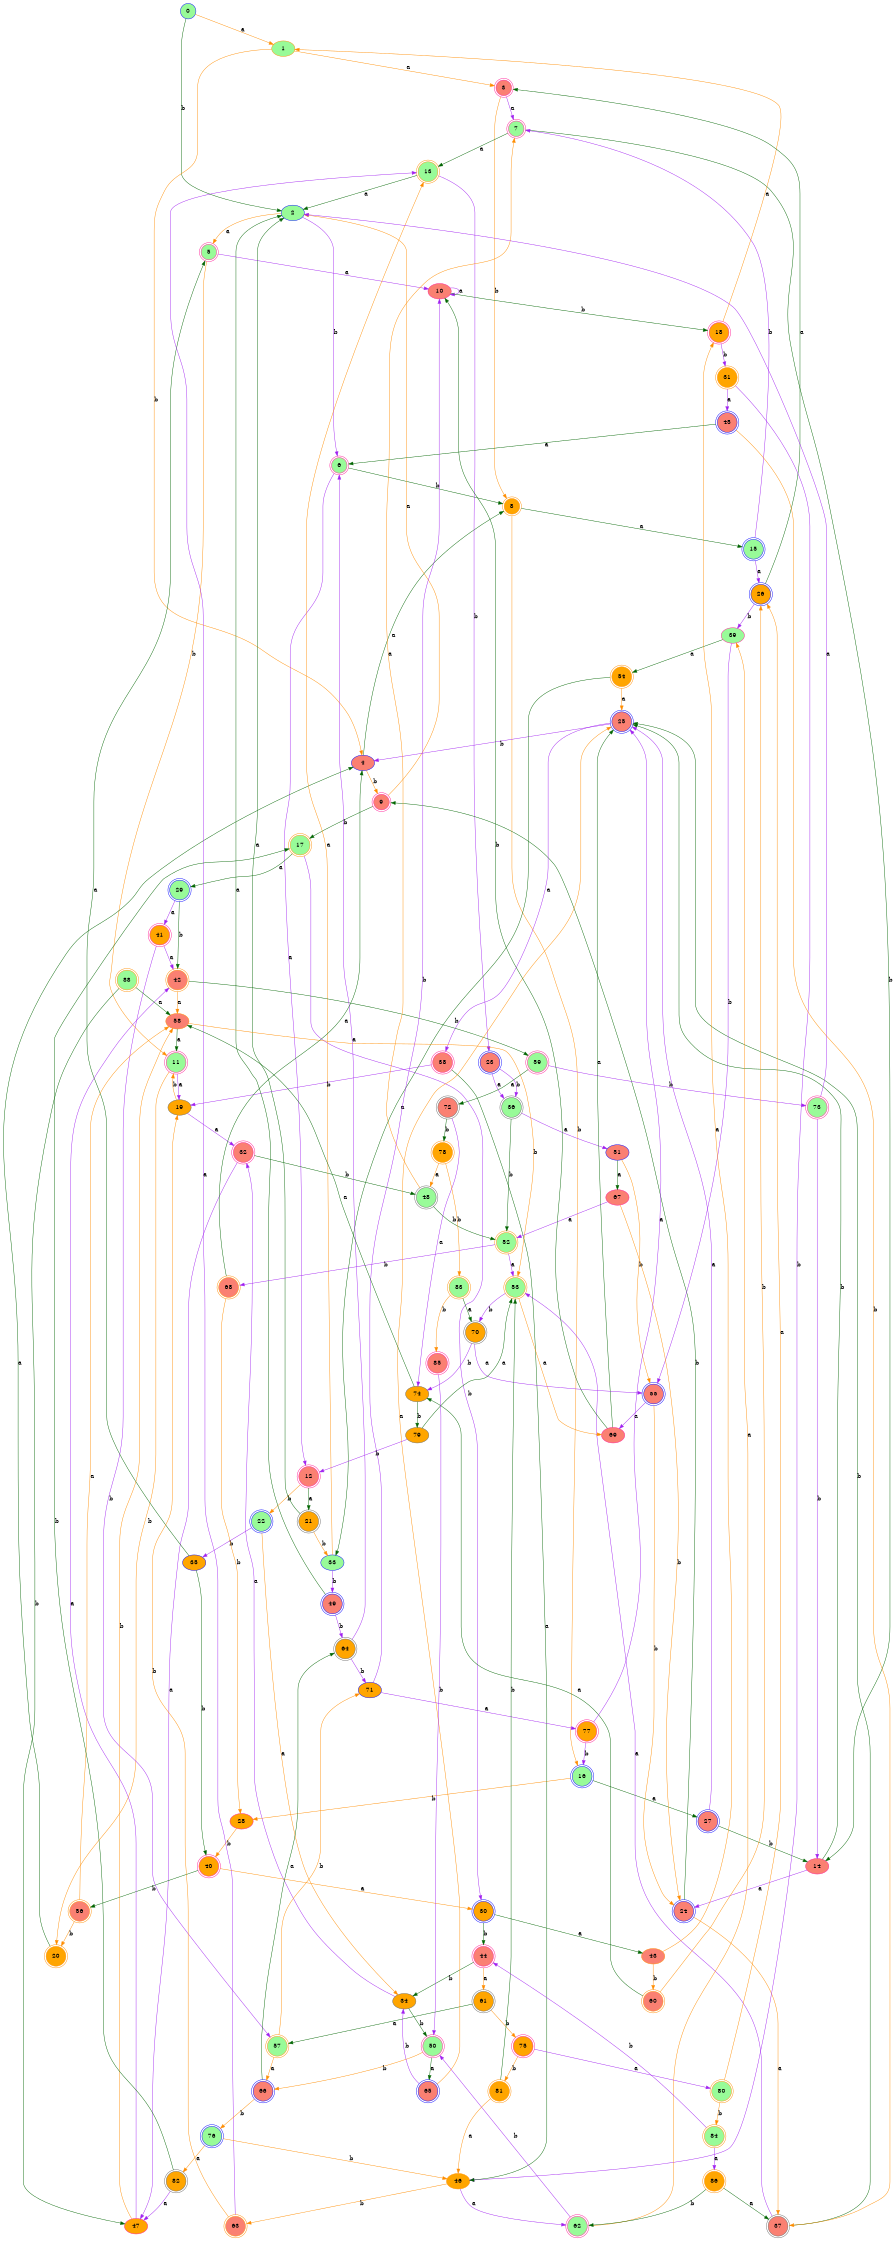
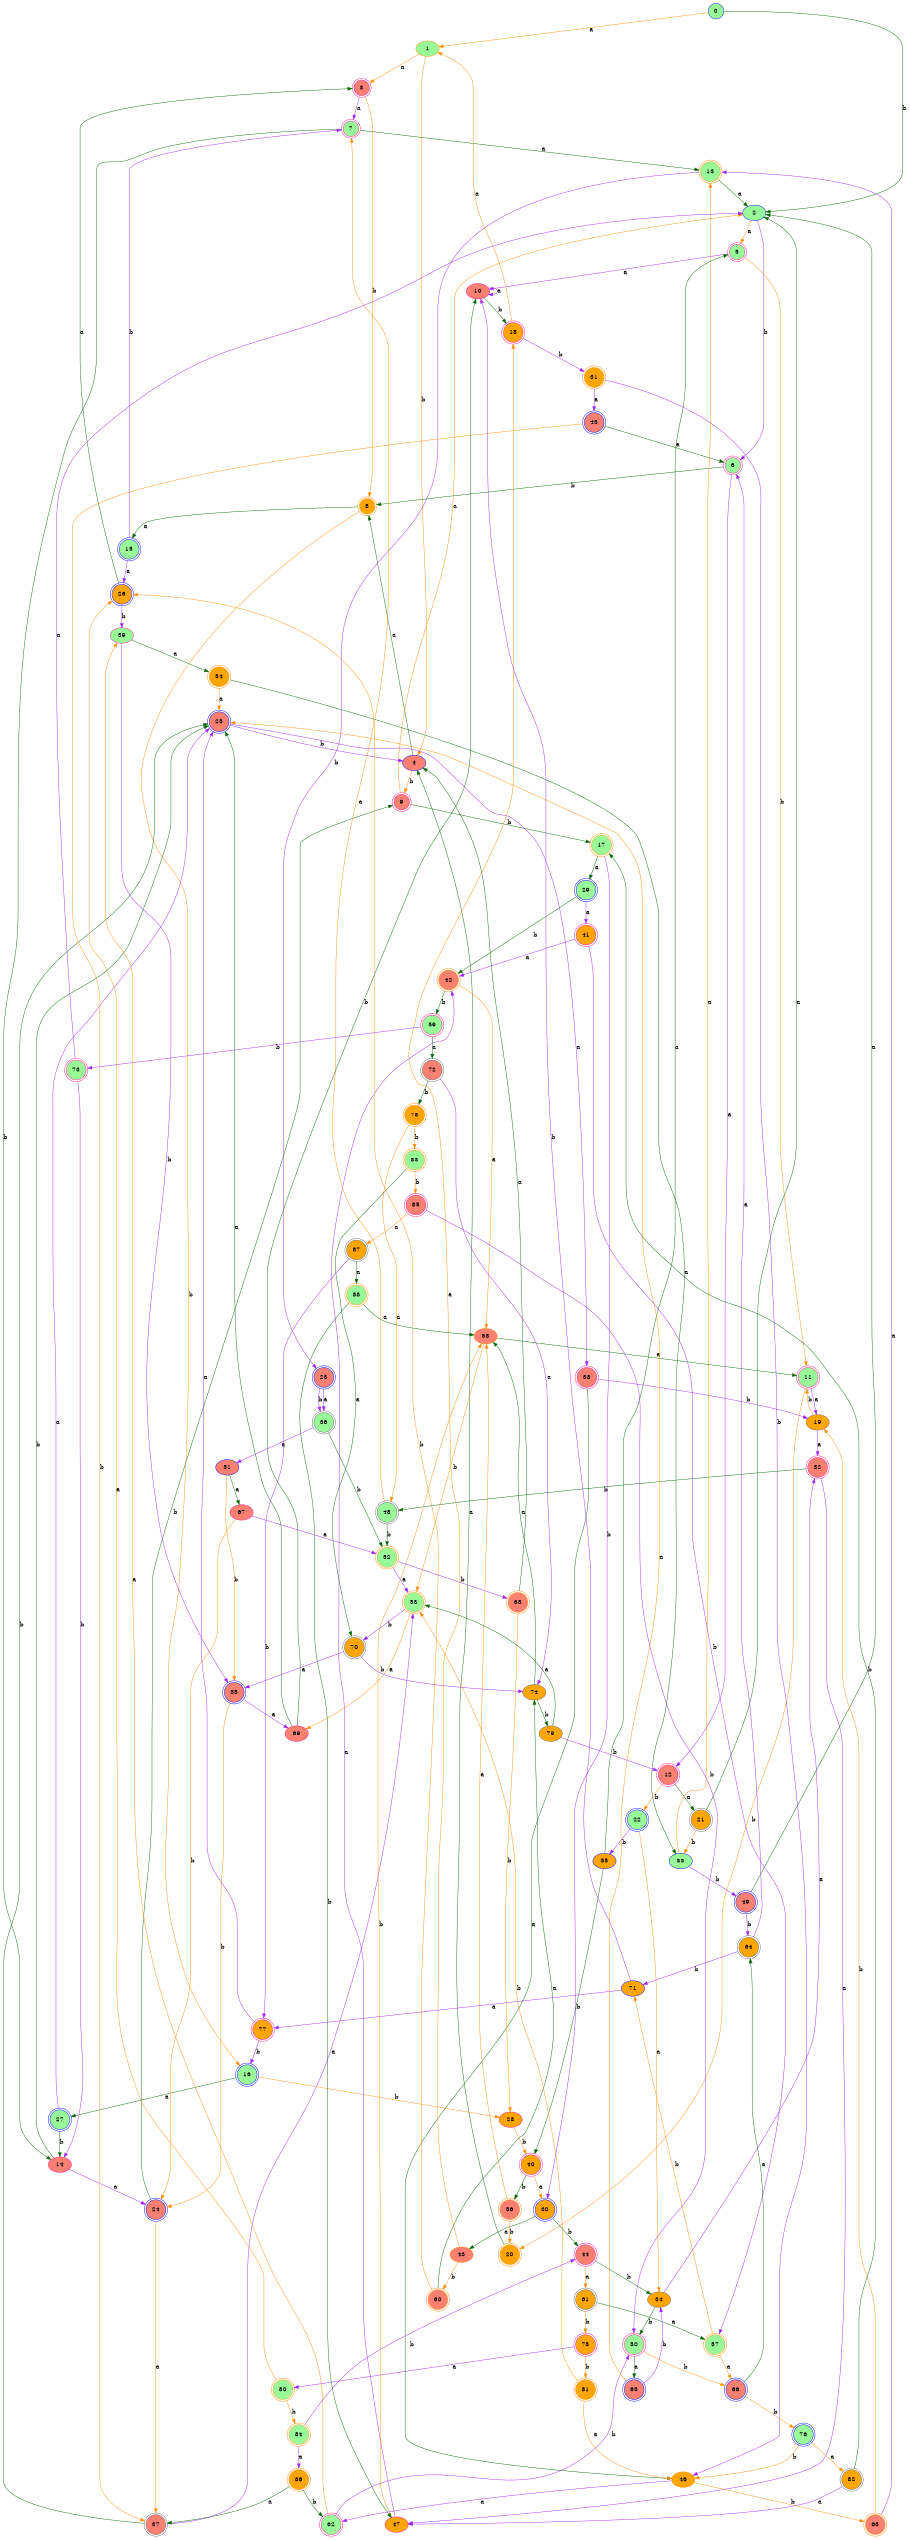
node "87": added
edge "81" -> "53": color darkgreen -> darkorange
node "27": fillcolor salmon -> palegreen
